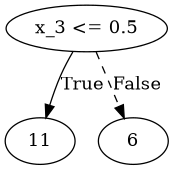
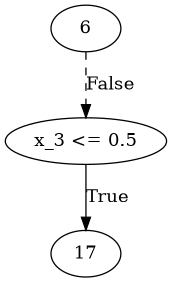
edge "x_3 <= 0.5" -> "6": reversed
node "11": label "11" -> "17"
